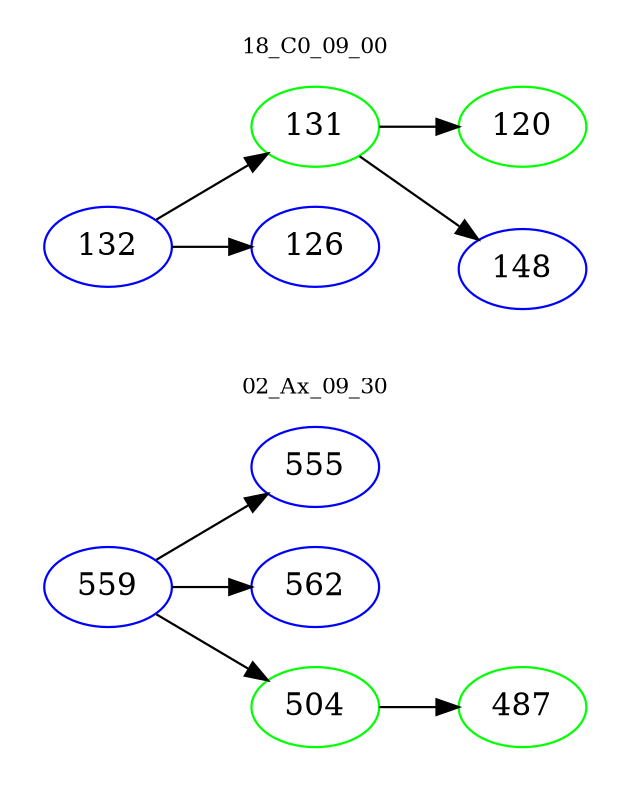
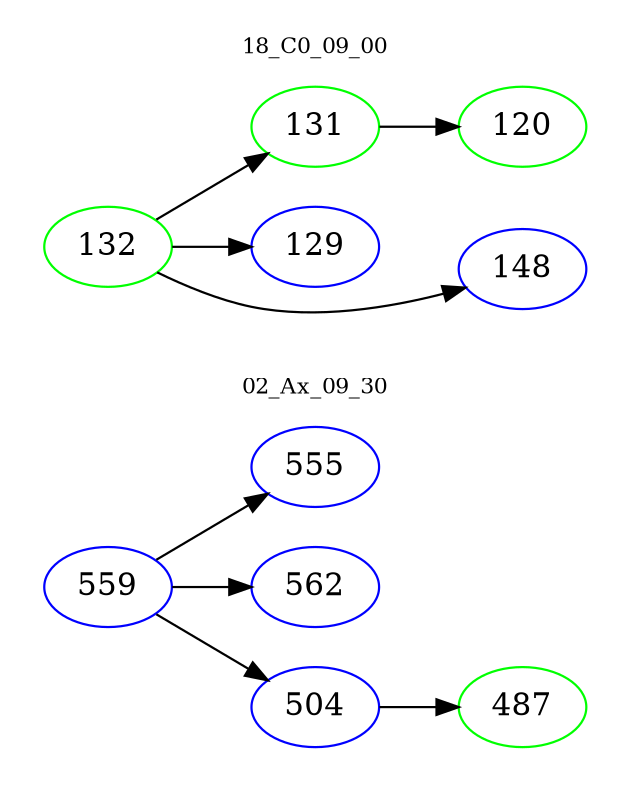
edge "131" -> "148": now "132" -> "148"
node "132": color blue -> green
node "126": label "126" -> "129"
node "504": color green -> blue
